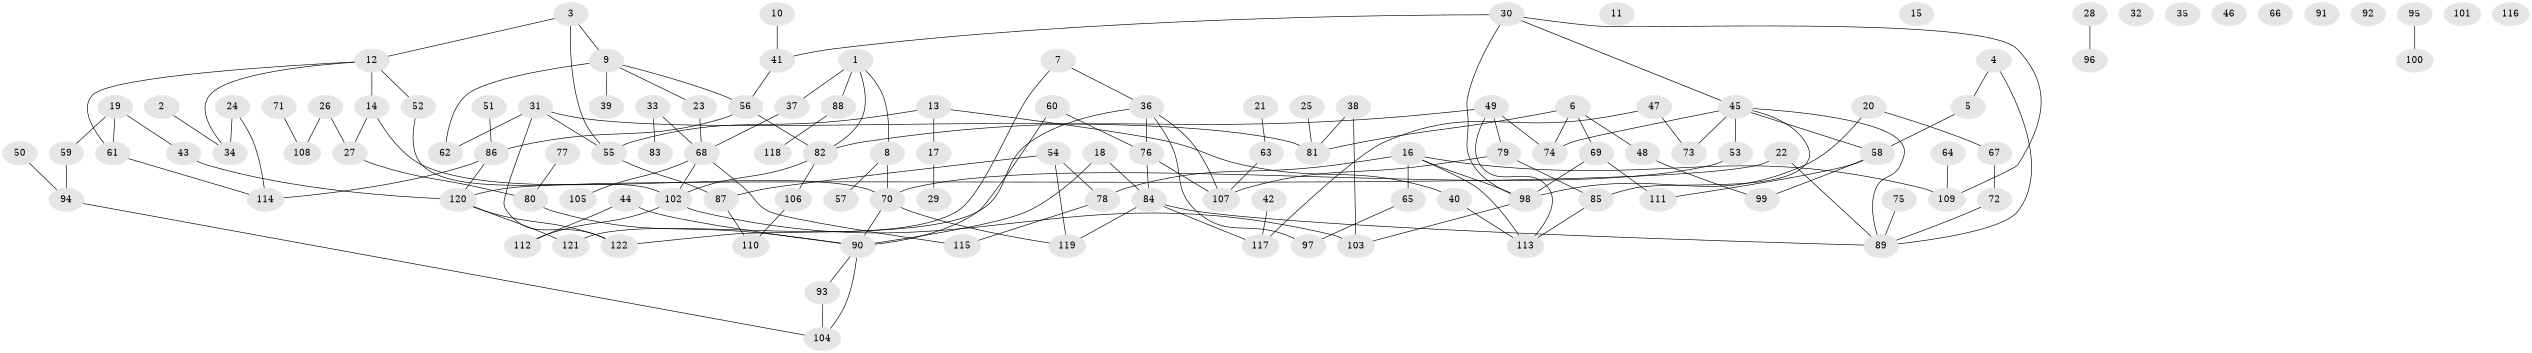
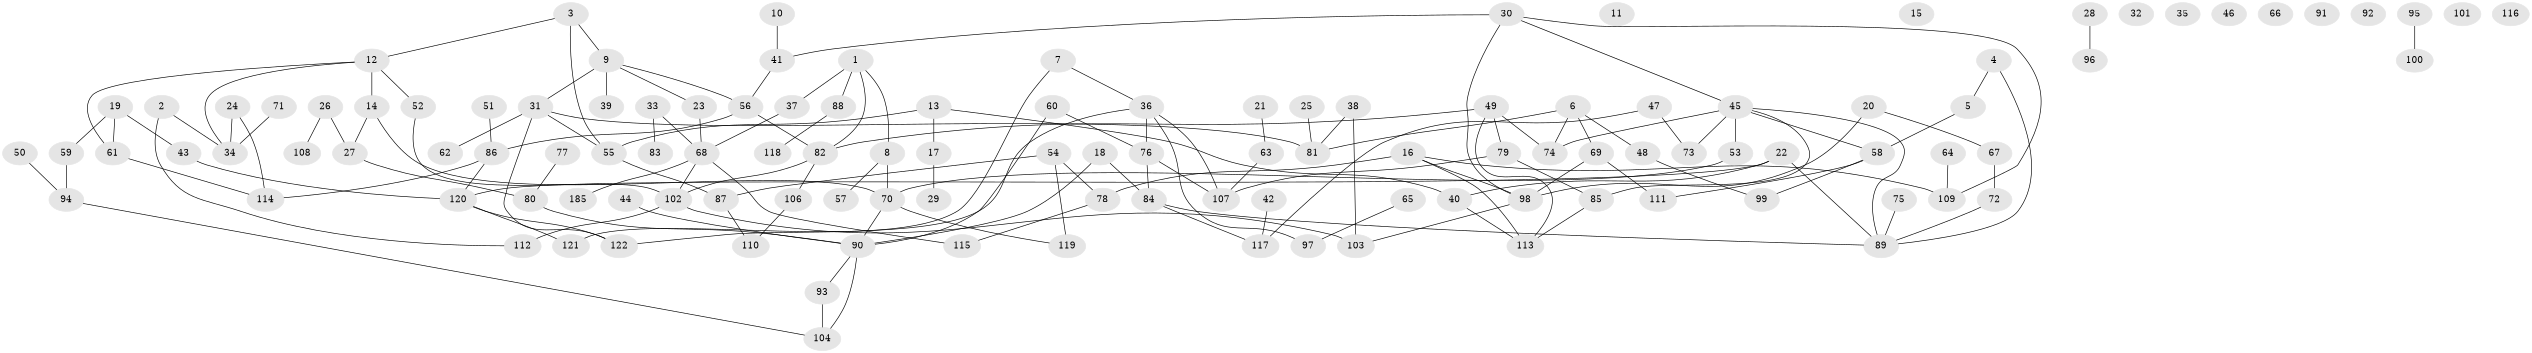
edge "9" -- "62": now "9" -- "31"
edge "71" -- "108": now "71" -- "34"
edge "16" -- "65": removed
edge "22" -- "40": added
node "105": label "105" -> "185"
edge "44" -- "112": now "2" -- "112"
edge "84" -- "119": removed
